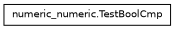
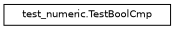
node "numeric_numeric.TestBoolCmp": label "numeric_numeric.TestBoolCmp" -> "test_numeric.TestBoolCmp"
